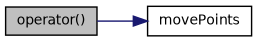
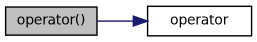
node "movePoints": label "movePoints" -> "operator"
